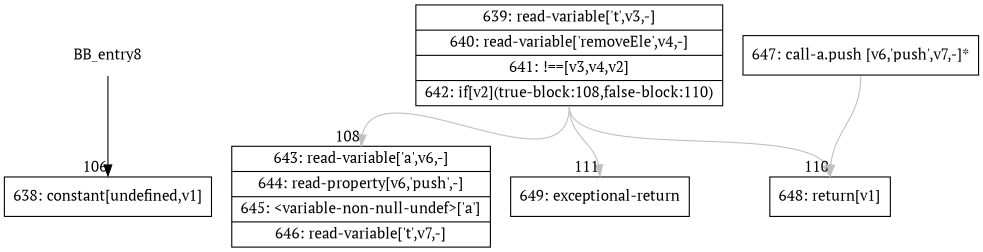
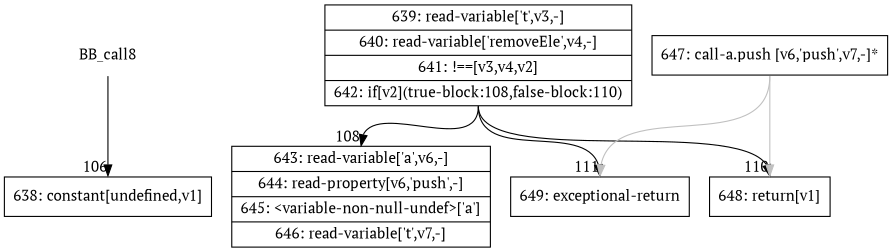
node "BB_entry8": label "BB_entry8" -> "BB_call8"
edge "647: call-a.push [v6,'push',v7,-]*" -> "649: exceptional-return": added
edge "639: read-variable['t',v3,-]" -> "643: read-variable['a',v6,-]": color gray -> black
edge "639: read-variable['t',v3,-]" -> "649: exceptional-return": color gray -> black
edge "639: read-variable['t',v3,-]" -> "648: return[v1]": color gray -> black
